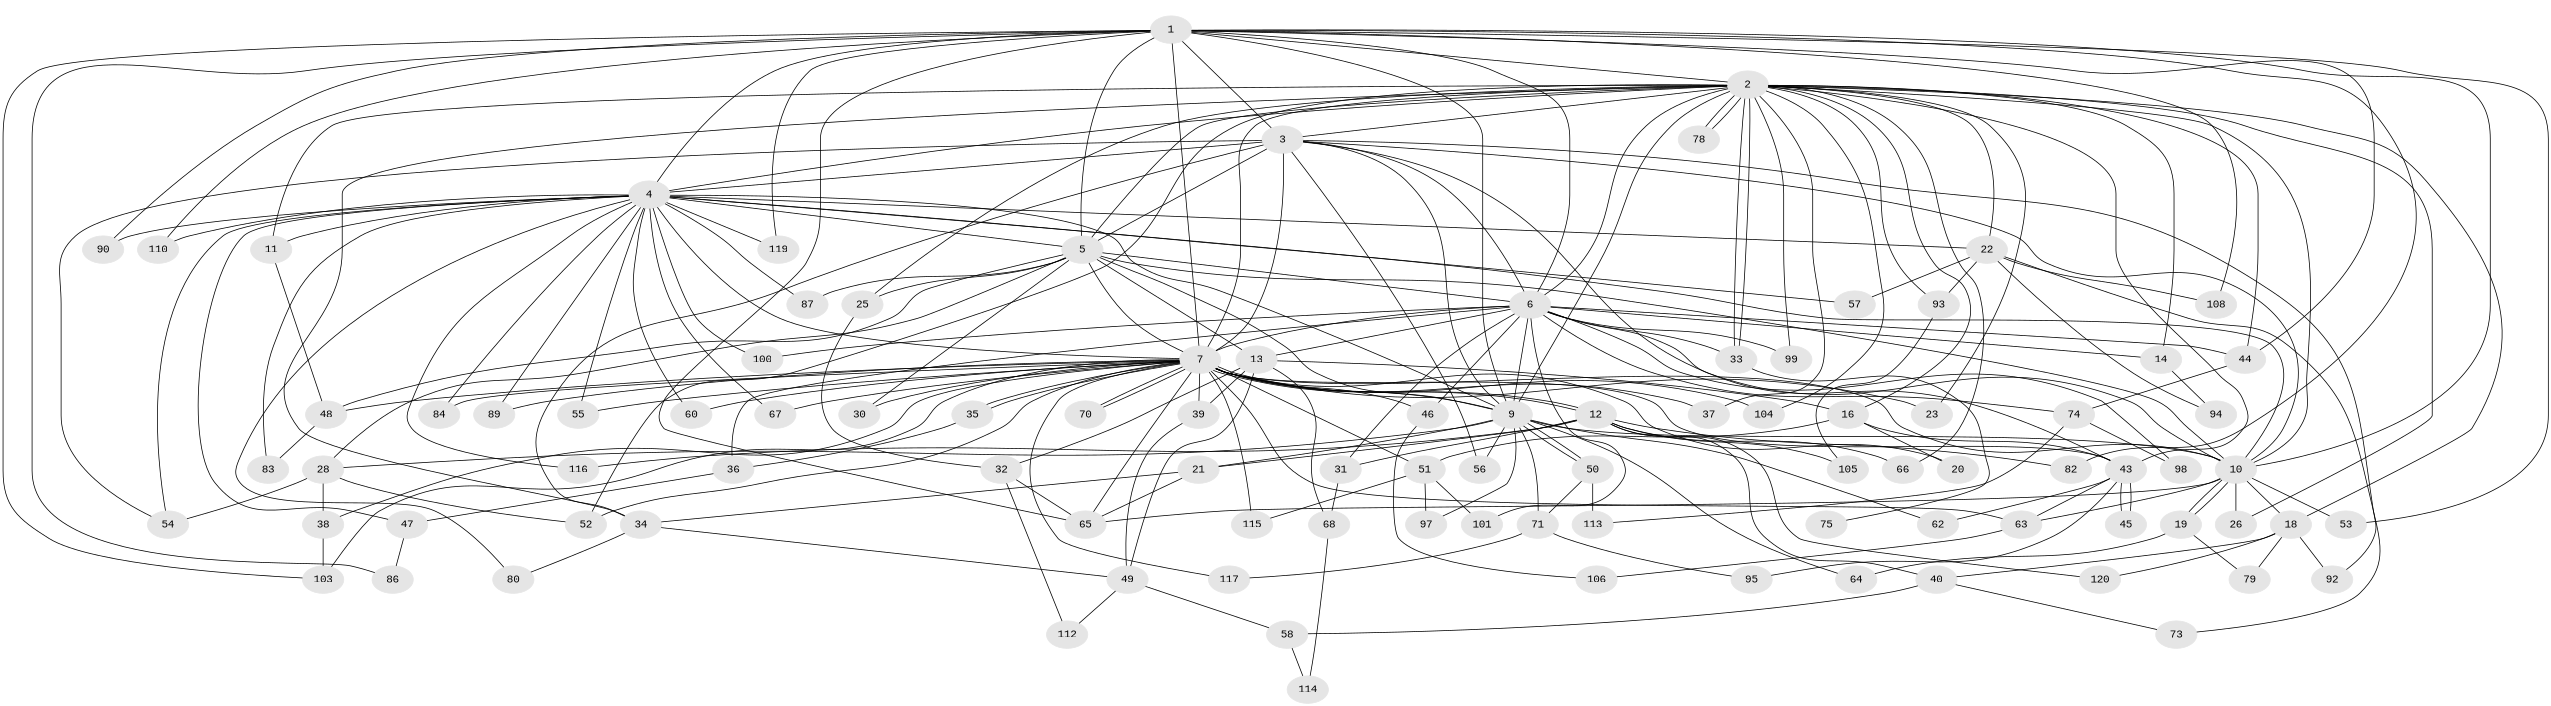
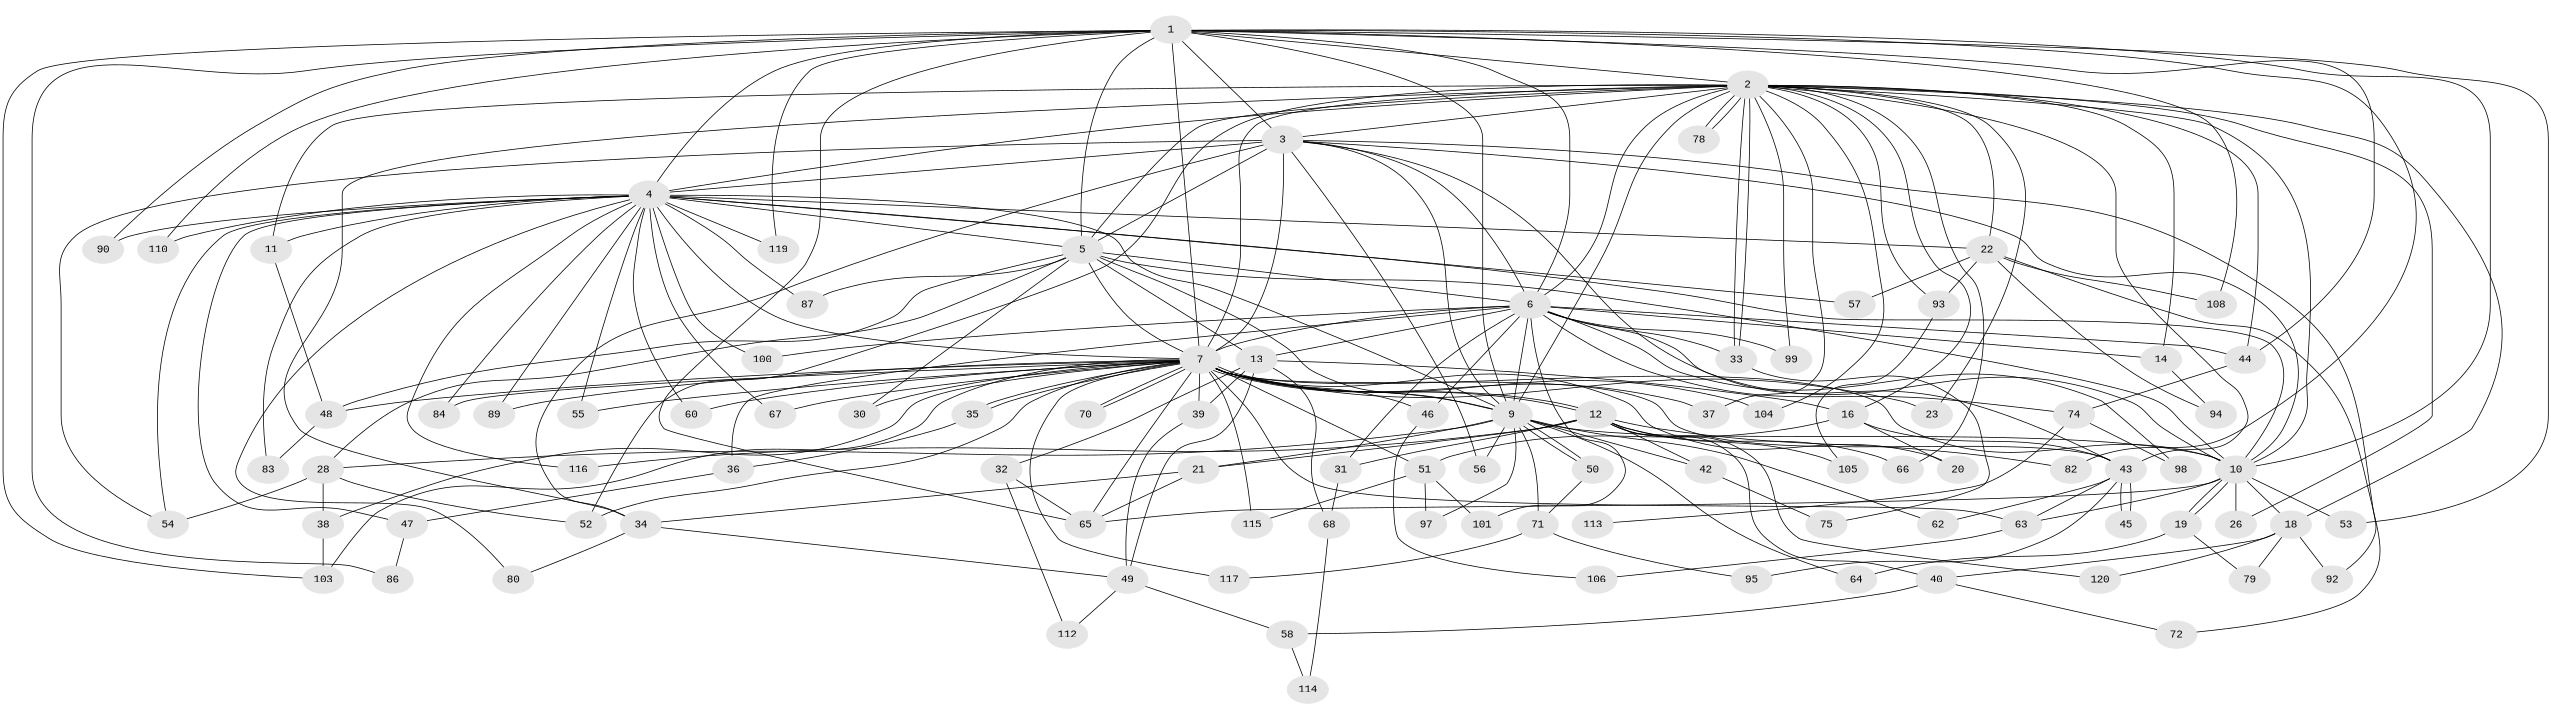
node "25": removed
node "42": added
edge "50" -- "113": removed
node "73": label "73" -> "72"
